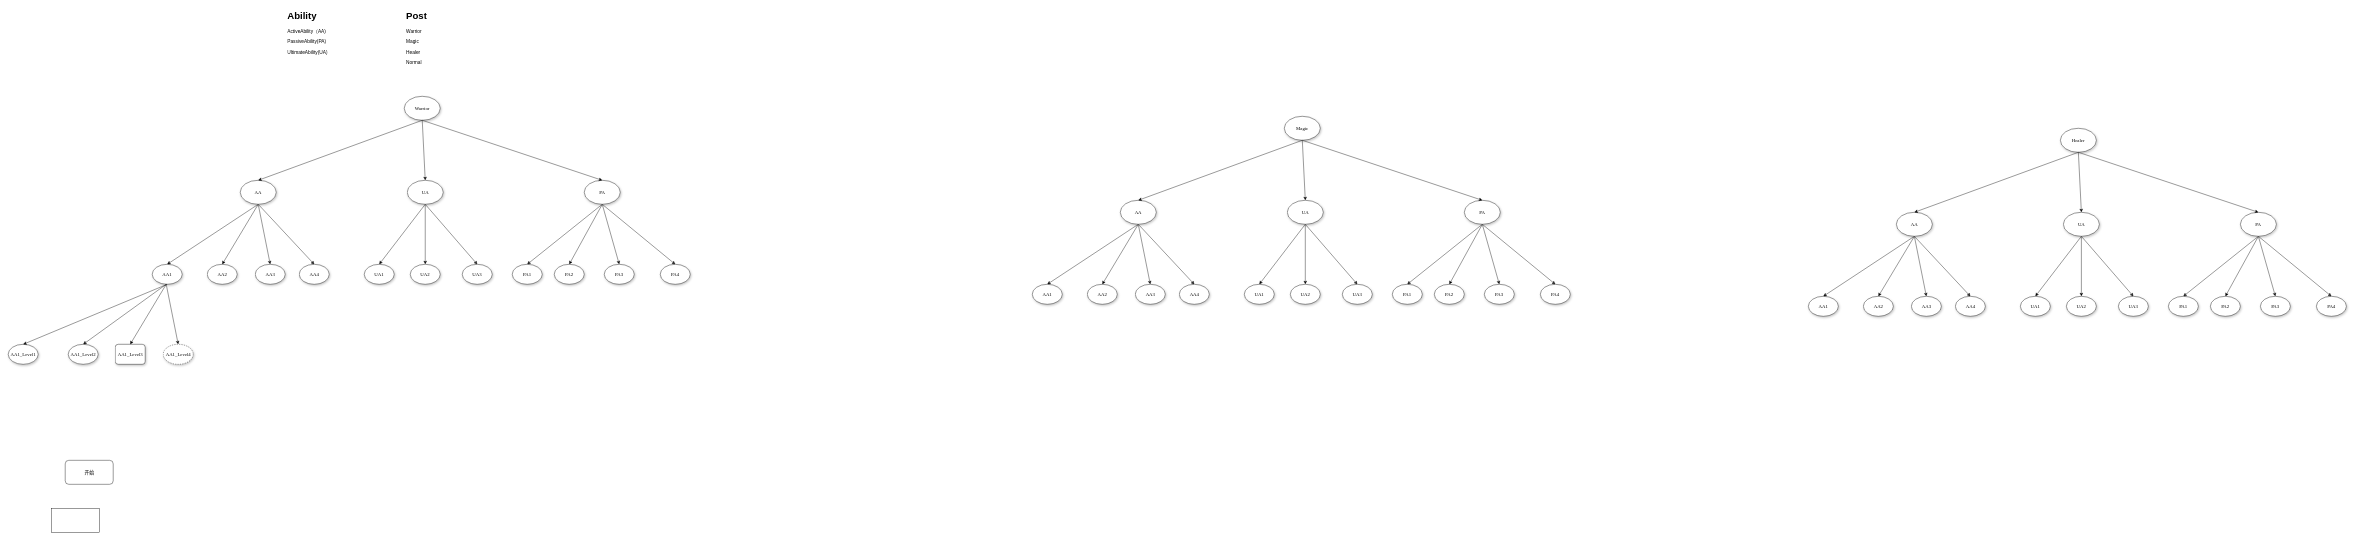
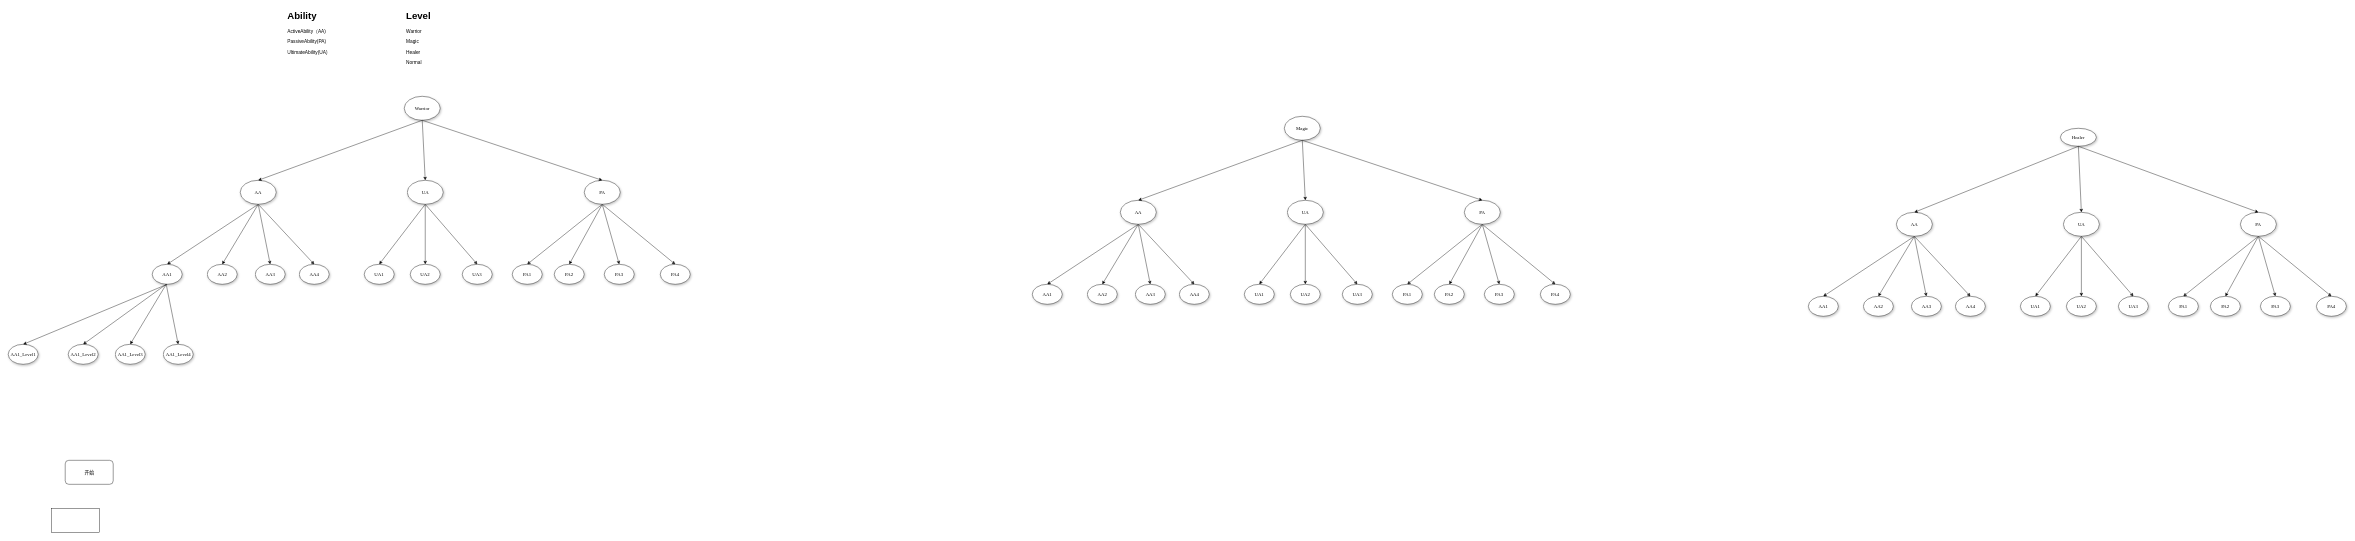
node "PostWarrior Magic Healer Normal": label "PostWarrior Magic Healer Normal" -> "LevelWarrior Magic Healer Normal"
node "Healer": size 36x24 -> 36x18
node "AA1_Level3": shape rounded rectangle -> ellipse
node "AA1_Level4": style dashed -> solid
